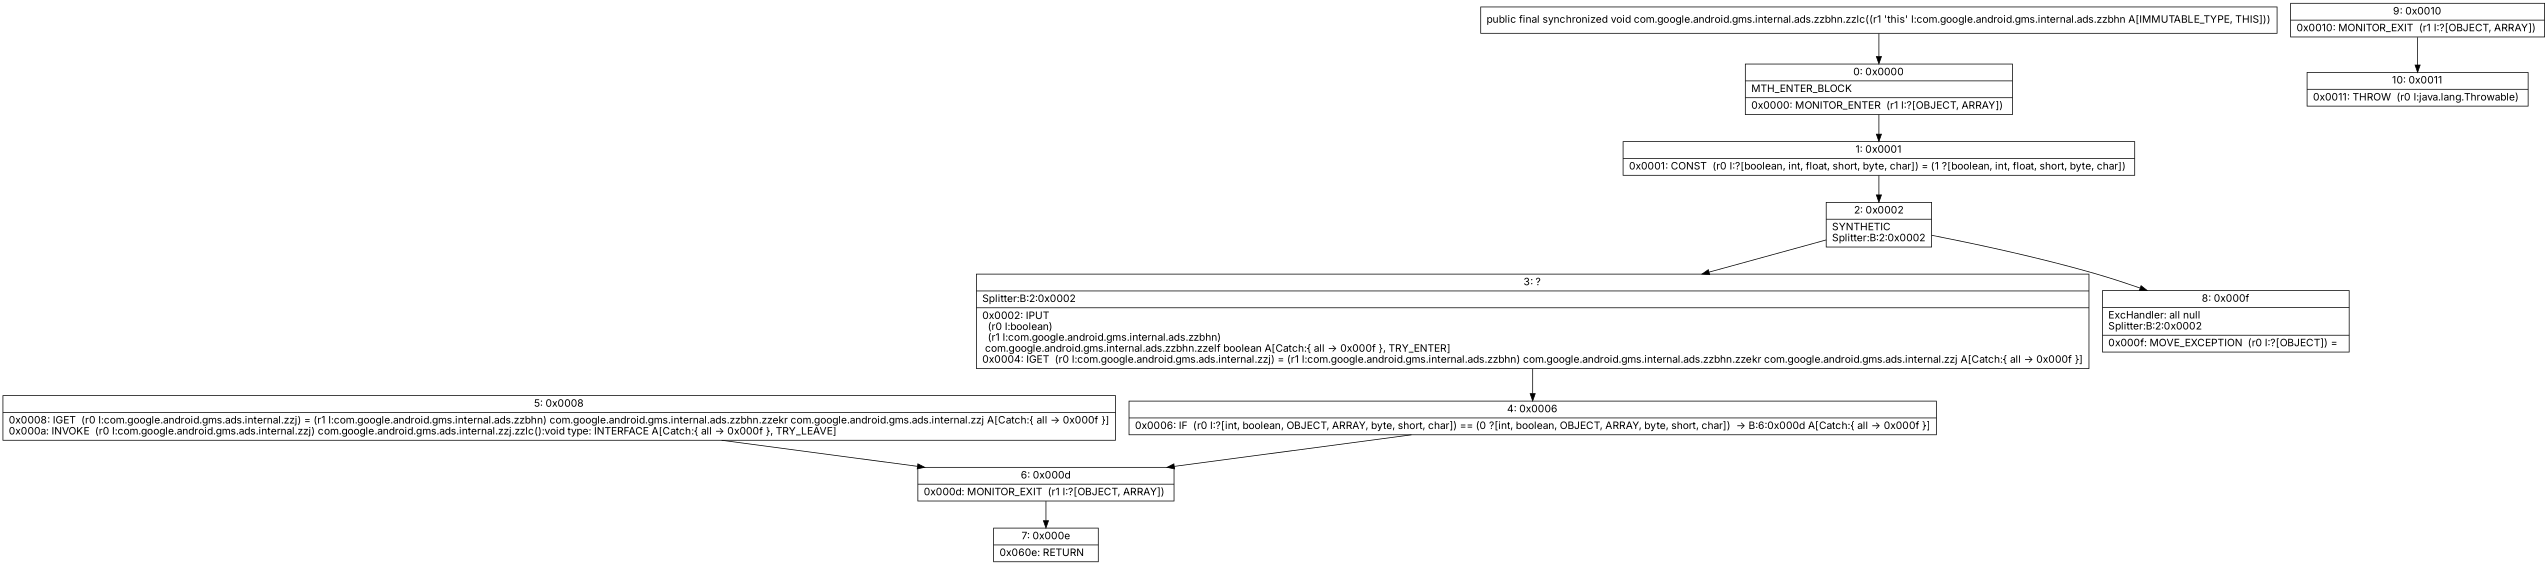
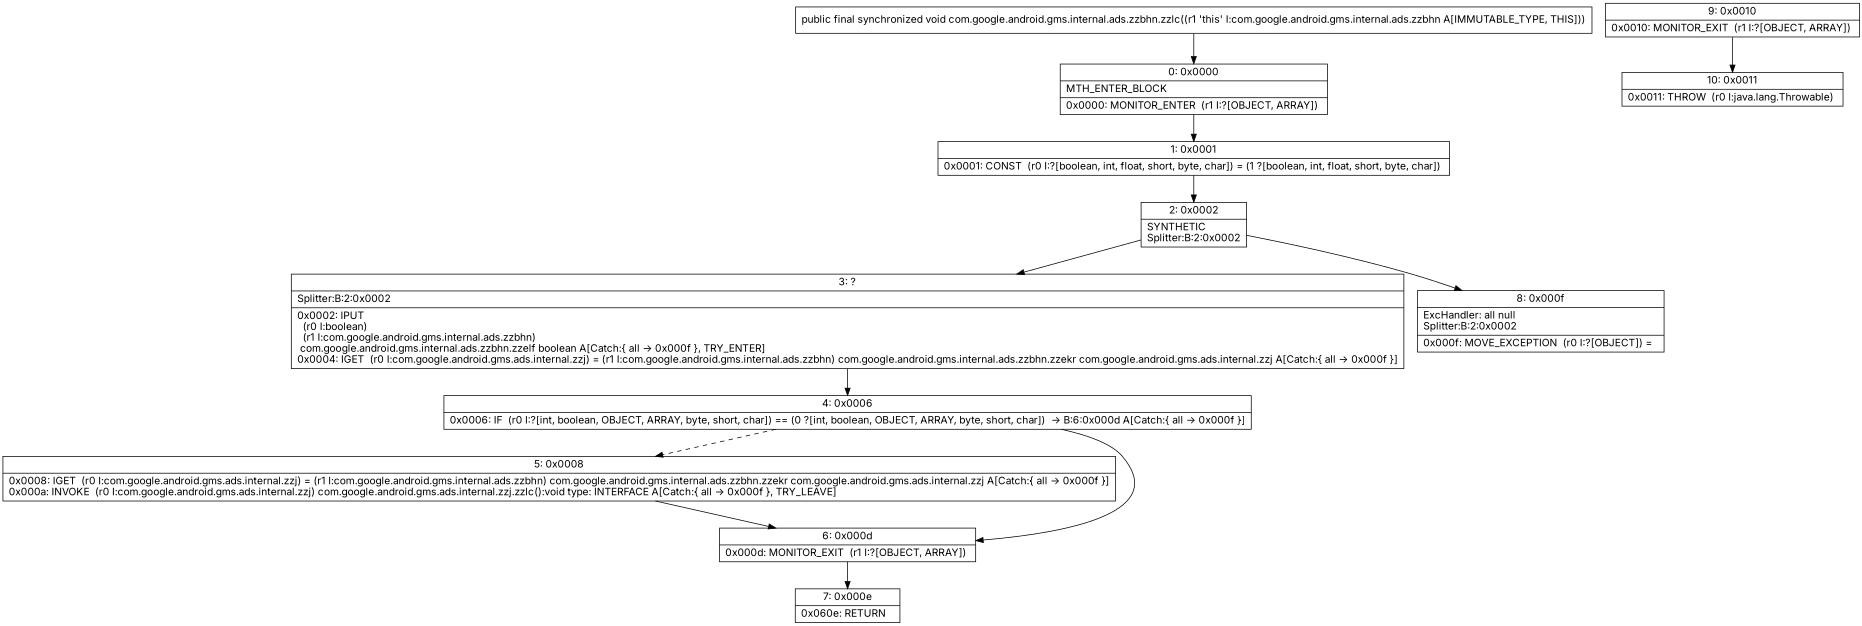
edge "4: 0x0006" -> "5: 0x0008": added
